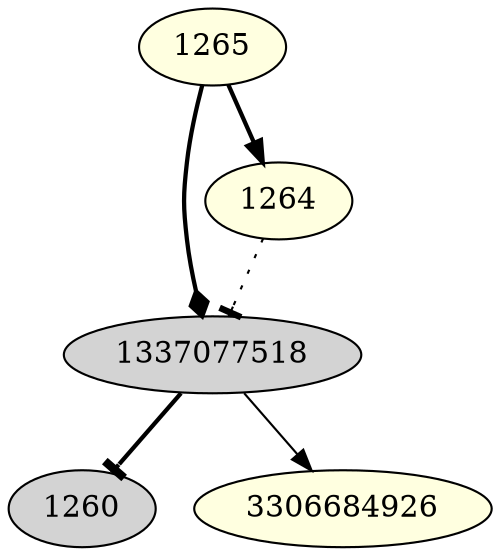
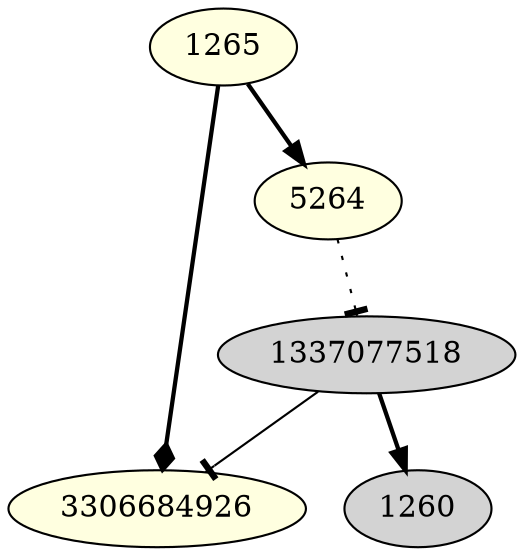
edge "1265" -> "1337077518": now "1265" -> "3306684926"
node "1264": label "1264" -> "5264"
edge "1337077518" -> "3306684926": arrowhead normal -> tee
edge "1337077518" -> "1260": arrowhead tee -> normal
